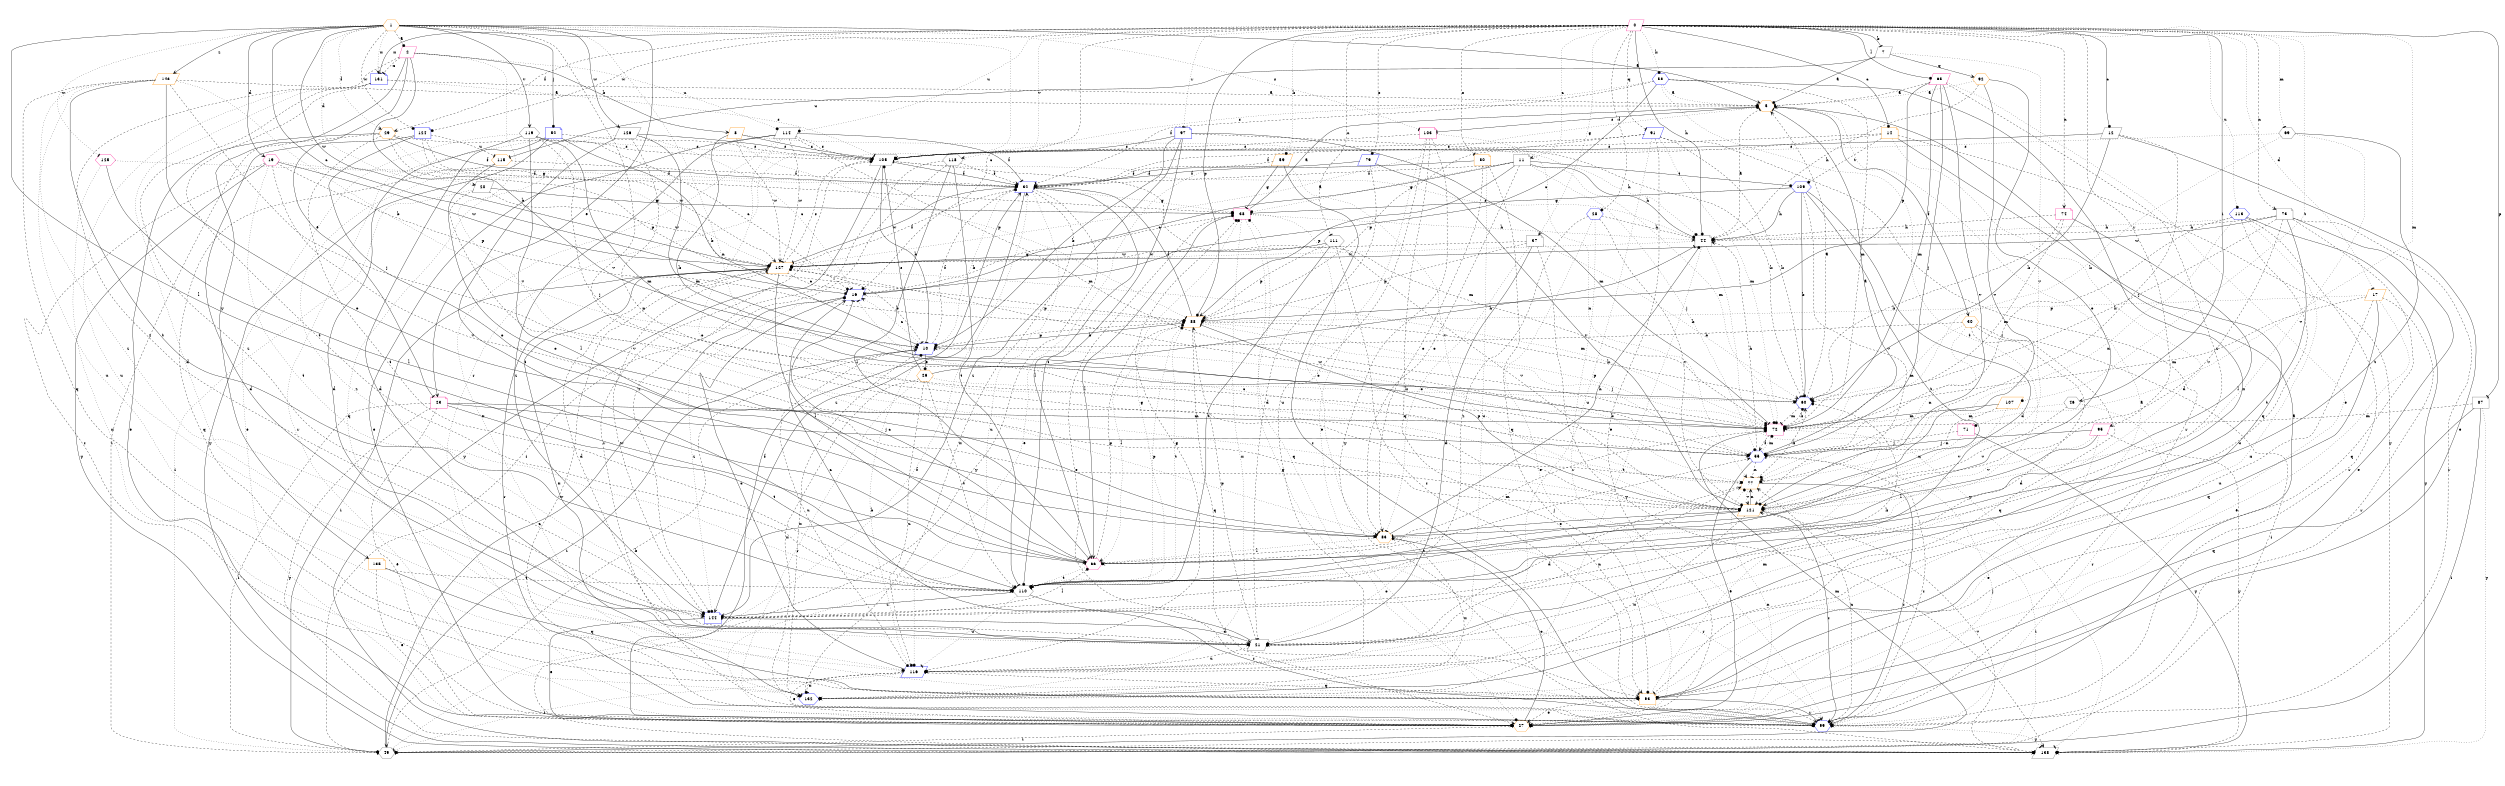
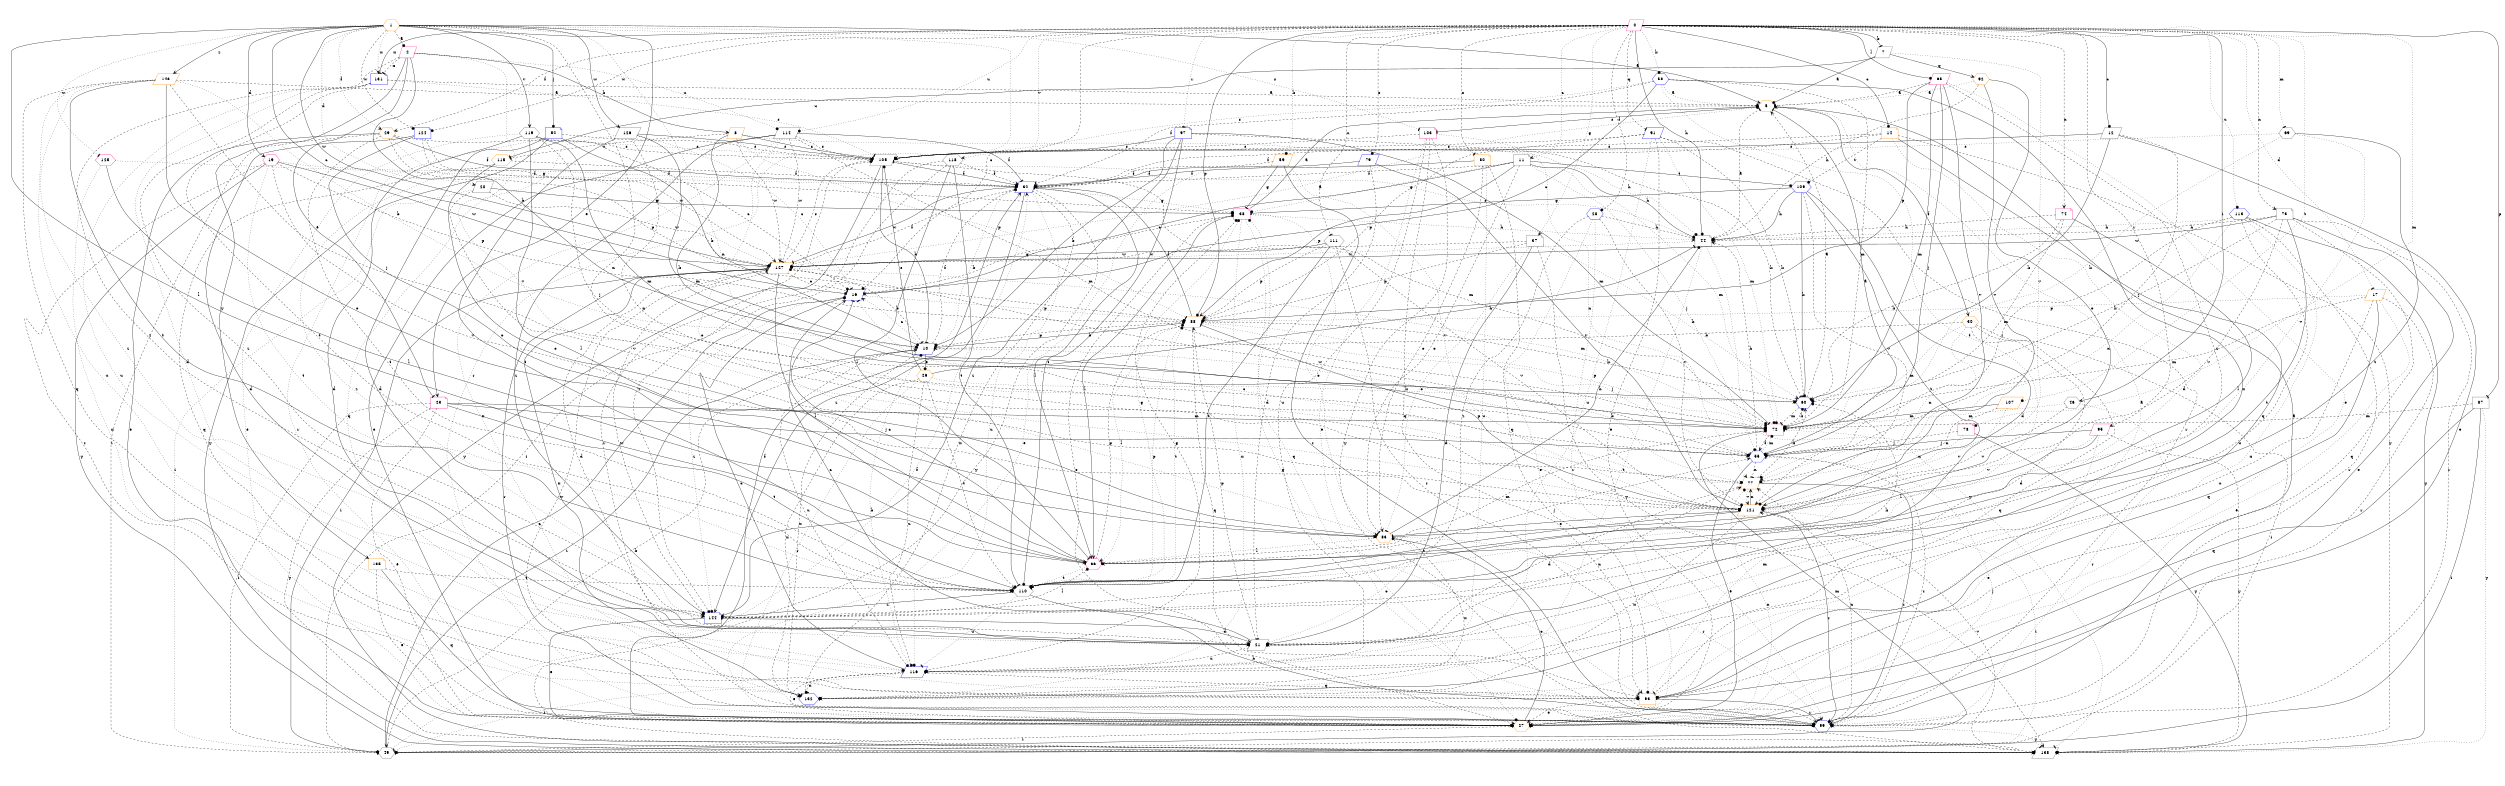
edge "124" -> "115": now "8" -> "115"
edge "1" -> "121": label "v" -> "n"
edge "109" -> "60": label "b" -> "k"
node "71": label "71" -> "78"
edge "110" -> "99": label "r" -> "b"
edge "135" -> "93": now "135" -> "99"
